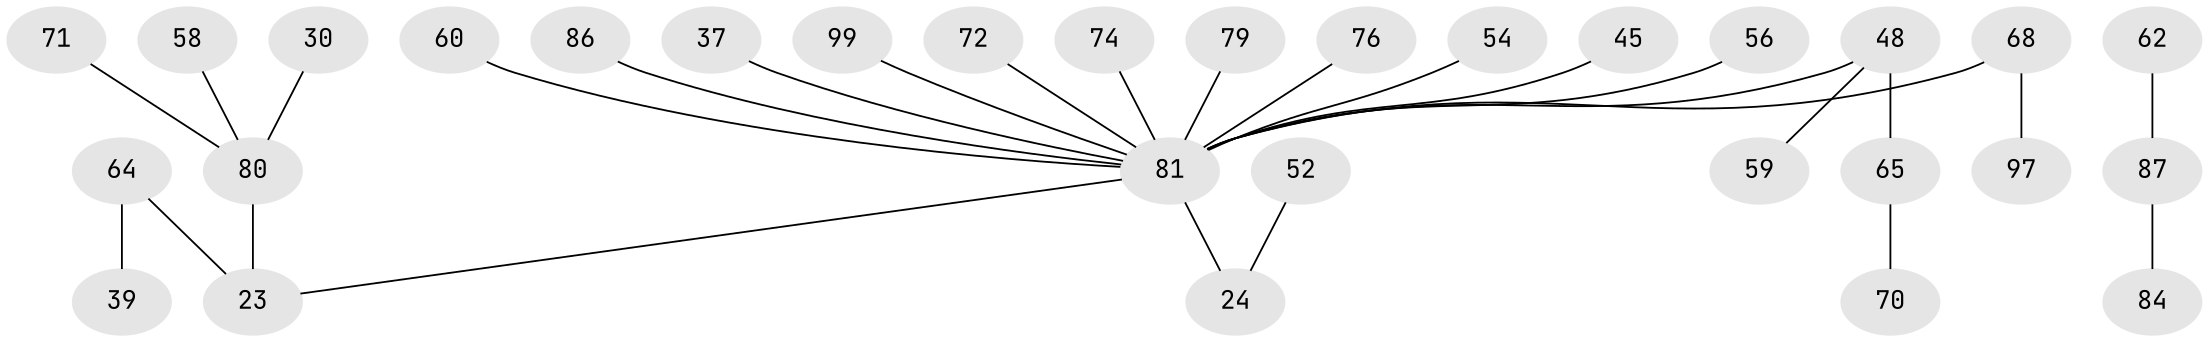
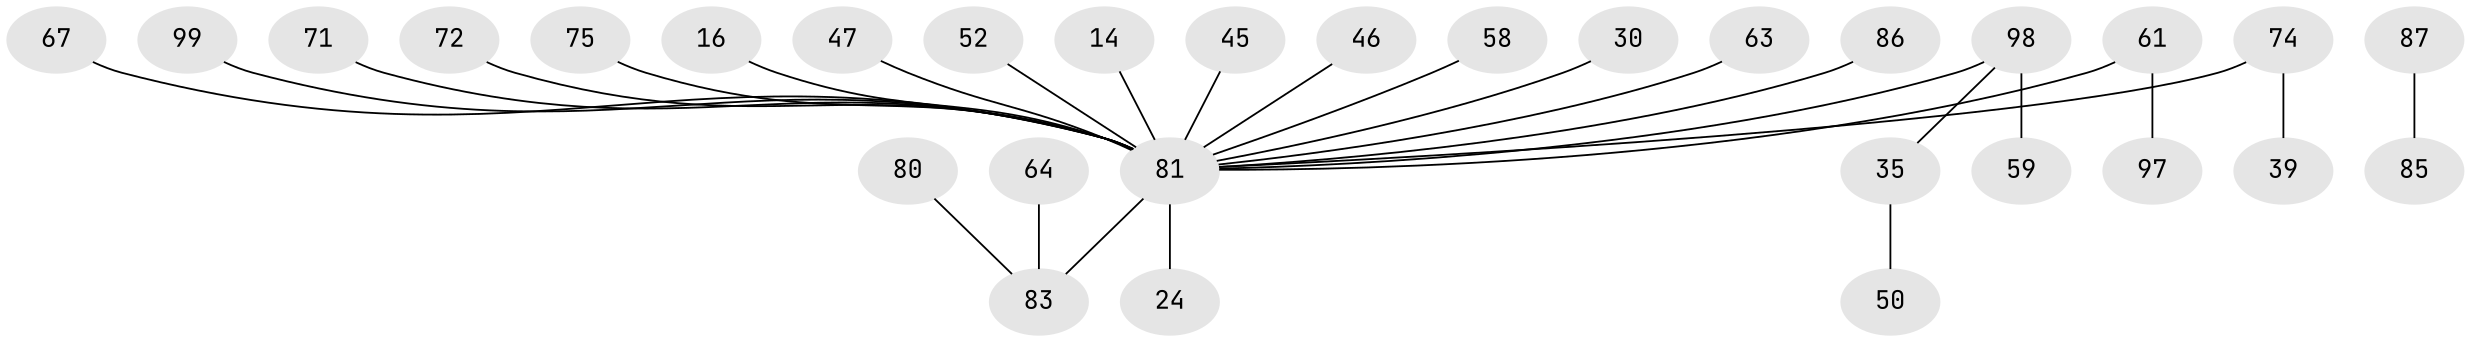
node "60": label "60" -> "63"
node "37": label "37" -> "67"
node "47": added
node "79": label "79" -> "75"
node "76": label "76" -> "16"
node "54": label "54" -> "14"
node "56": label "56" -> "46"
node "48": label "48" -> "98"
node "68": label "68" -> "61"
node "62": removed
edge "71" -- "80": now "71" -- "81"
edge "58" -- "80": now "58" -- "81"
edge "30" -- "80": now "30" -- "81"
node "65": label "65" -> "35"
edge "64" -- "39": now "74" -- "39"
edge "52" -- "24": now "52" -- "81"
node "23": label "23" -> "83"
node "70": label "70" -> "50"
node "84": label "84" -> "85"
